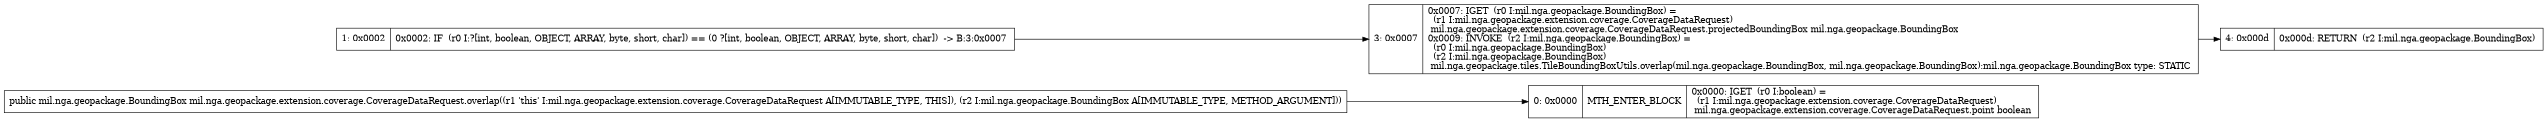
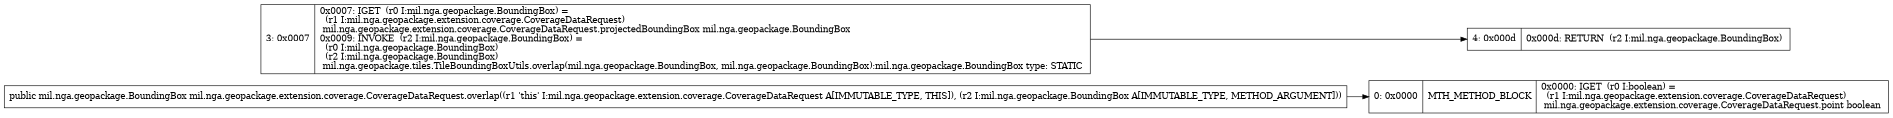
node "1: 0x0002": removed
node "0: 0x0000": text "MTH_ENTER_BLOCK" -> "MTH_METHOD_BLOCK"
